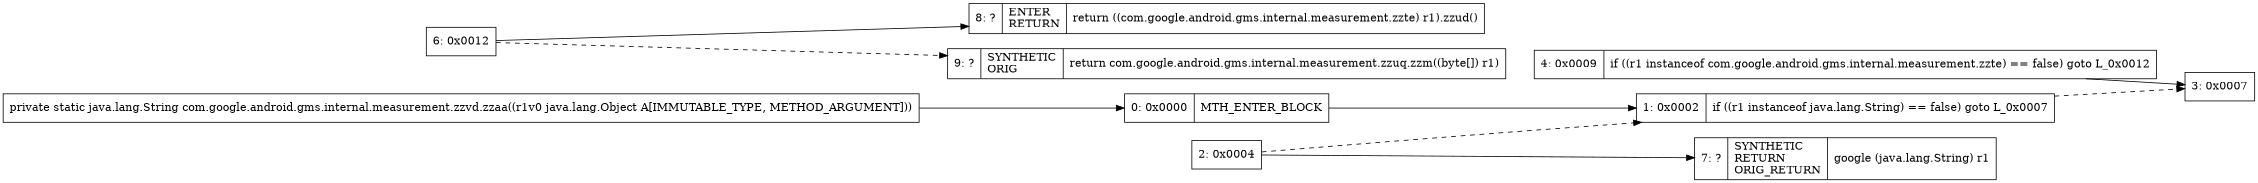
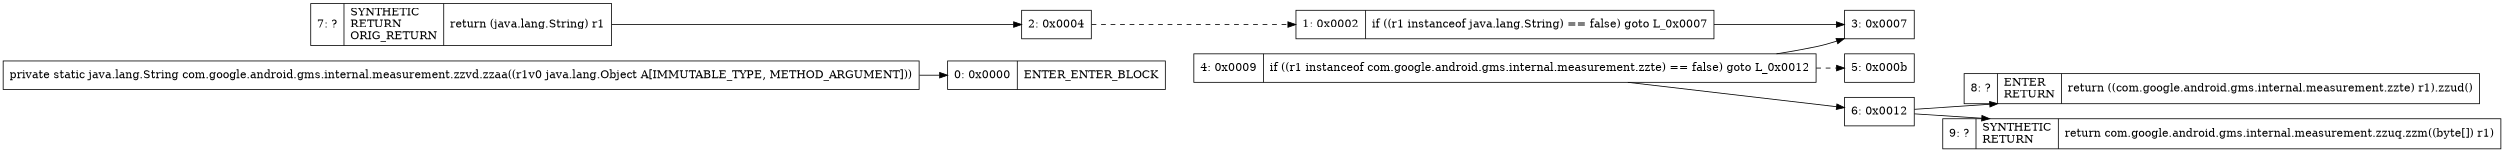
edge "6: 0x0012" -> "9: ?": style dashed -> solid
node "5: 0x000b": added
node "9: ?": text "ORIG" -> "RETURN"
edge "1: 0x0002" -> "3: 0x0007": style dashed -> solid
edge "4: 0x0009" -> "6: 0x0012": added
node "0: 0x0000": text "MTH_ENTER_BLOCK" -> "ENTER_ENTER_BLOCK"
edge "0: 0x0000" -> "1: 0x0002": removed
edge "2: 0x0004" -> "7: ?": reversed
node "7: ?": text "google (java.lang.String) r1" -> "return (java.lang.String) r1"
